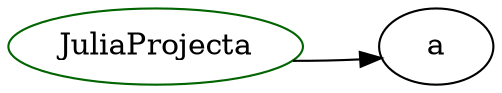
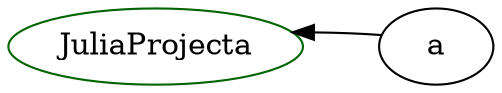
edge "JuliaProjecta" -> "a": reversed
